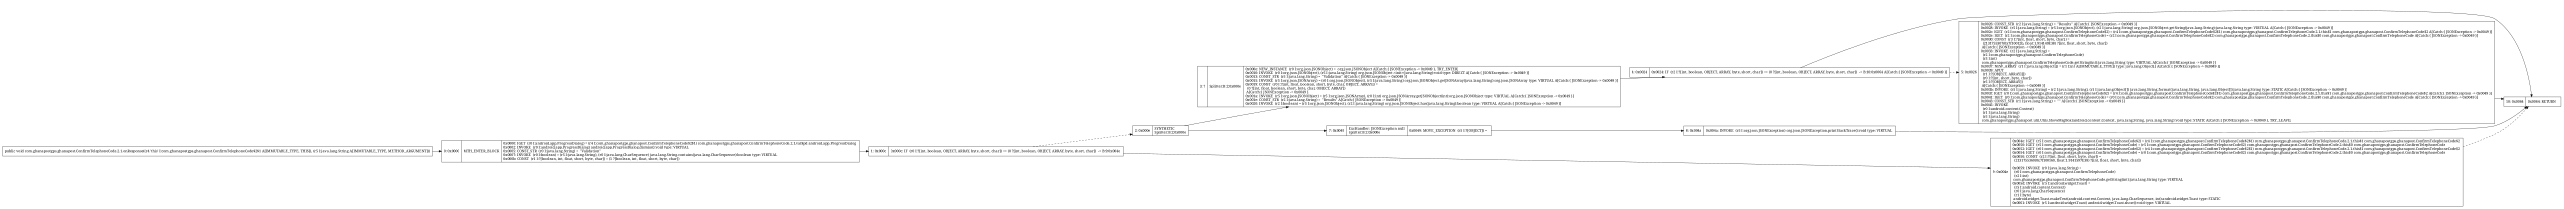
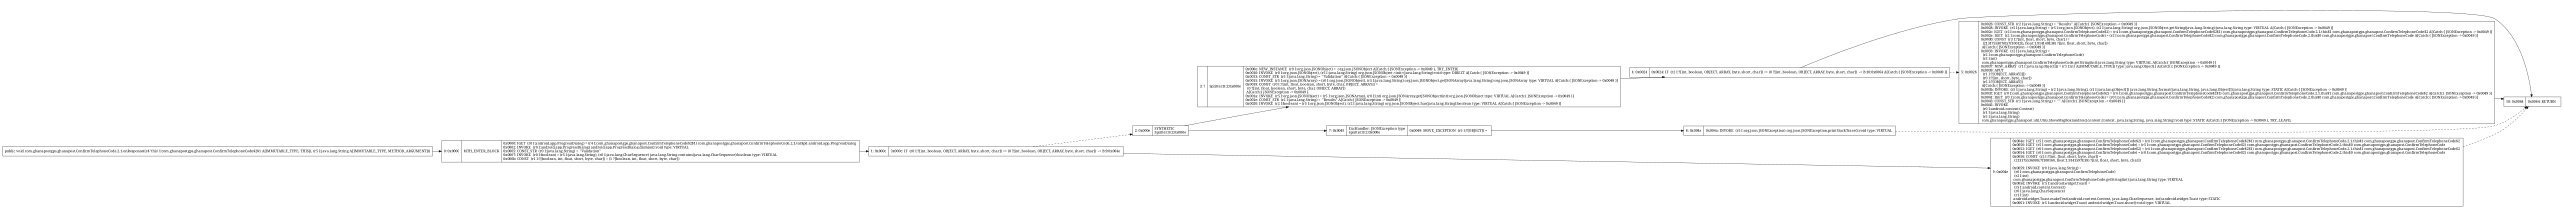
node "7: 0x0049": text "ExcHandler: JSONException null" -> "ExcHandler: JSONException type"
edge "8: 0x004a" -> "10: 0x0064": style solid -> dashed
node "9: 0x004e": text "(r1 I:byte)" -> "(r1 I:int)"
